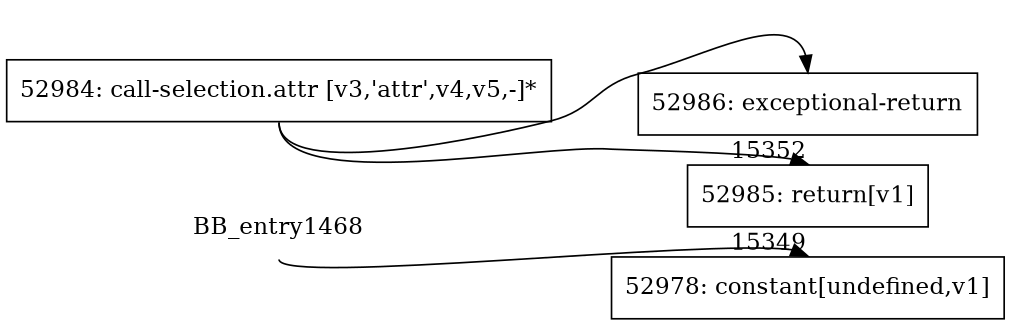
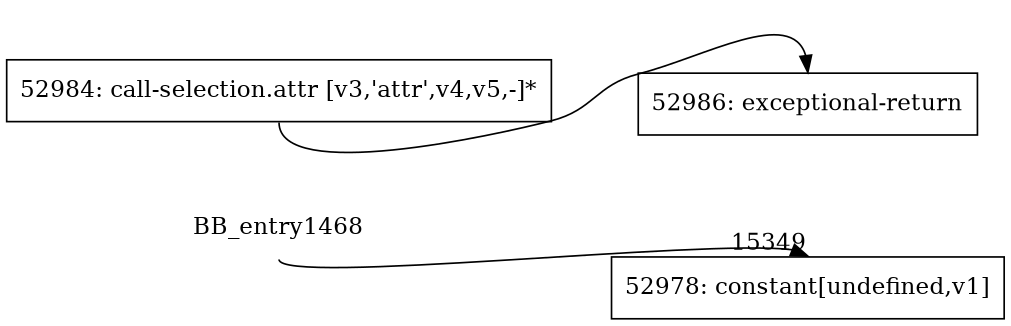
node "52985: return[v1]": removed
